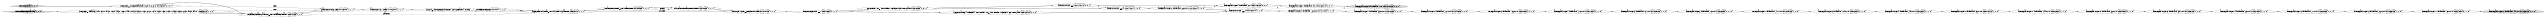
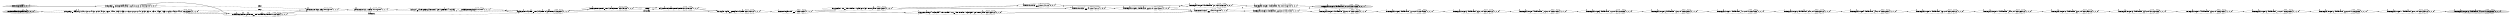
node "testTimeDifferencingDefaultLag['1', '0', '0']": shape diamond -> ellipse
node "assertTrue(tuples.size() == 1)@@@12@@@['1', '1', '1']": shape diamond -> ellipse
